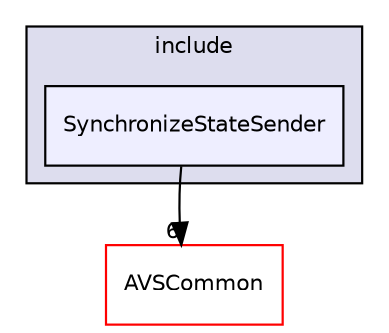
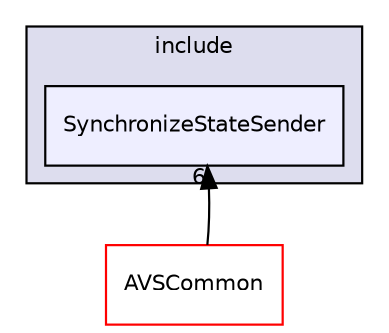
edge "SynchronizeStateSender" -> "AVSCommon": reversed
